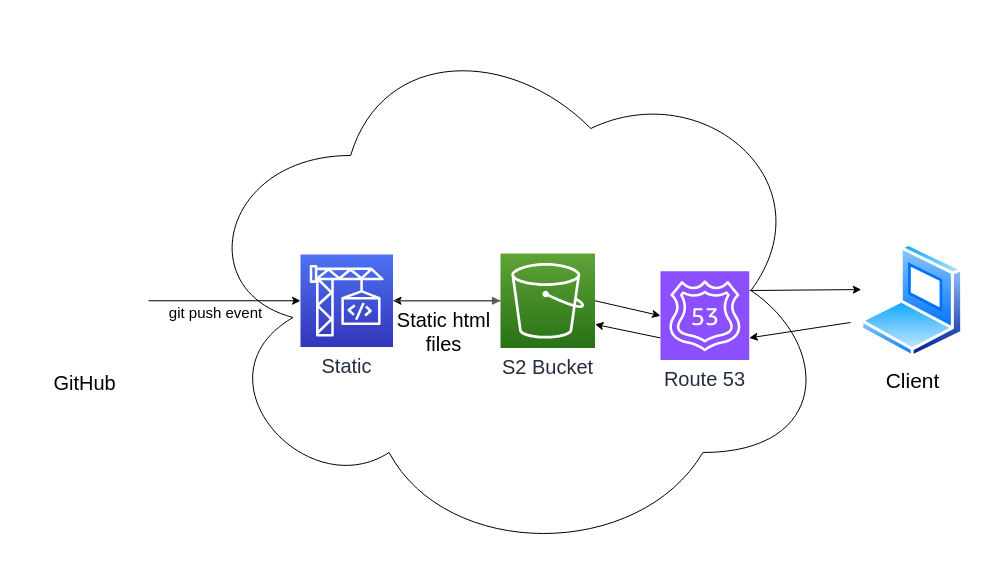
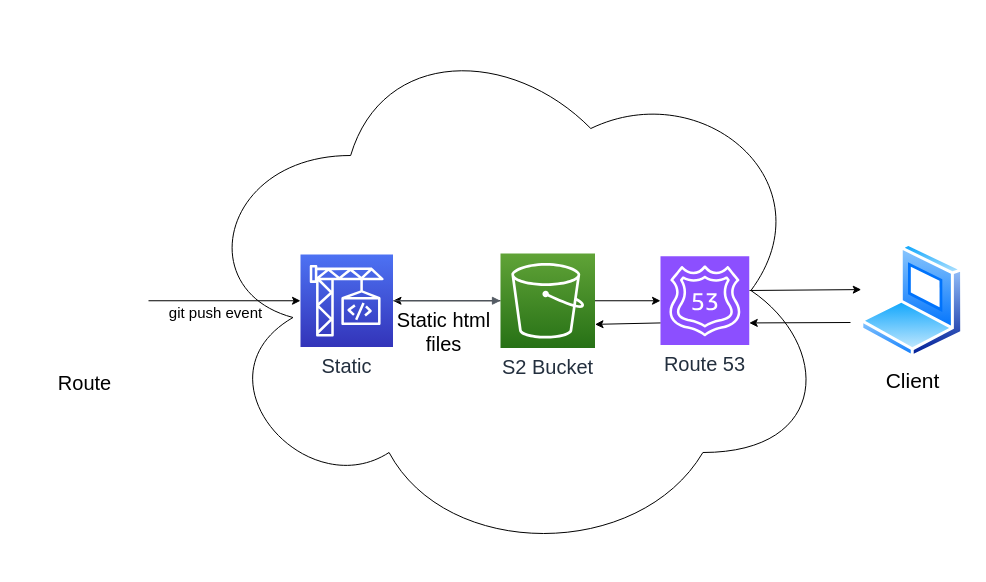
node "Route 53": moved (705, 316) -> (705, 301)
node "GitHub": label "GitHub" -> "Route"
